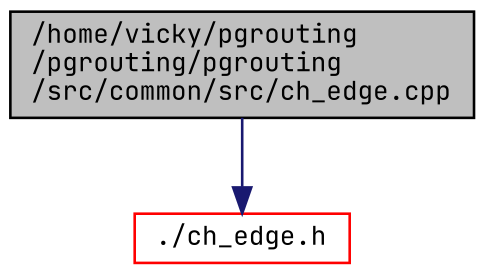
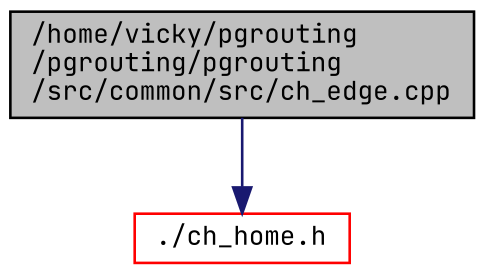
node "./ch_edge.h": label "./ch_edge.h" -> "./ch_home.h"
